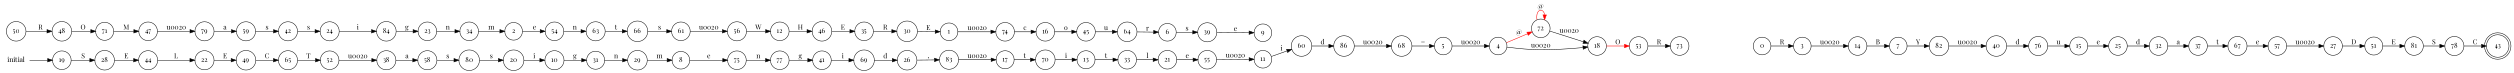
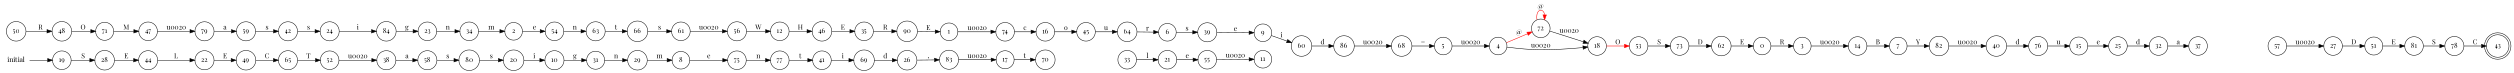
node "30": label "30" -> "90"
edge "53" -> "73": label "R" -> "S"
node "62": added
node "67": removed
edge "11" -> "60": now "9" -> "60"
edge "77" -> "41": label "g" -> "t"
node "13": removed
